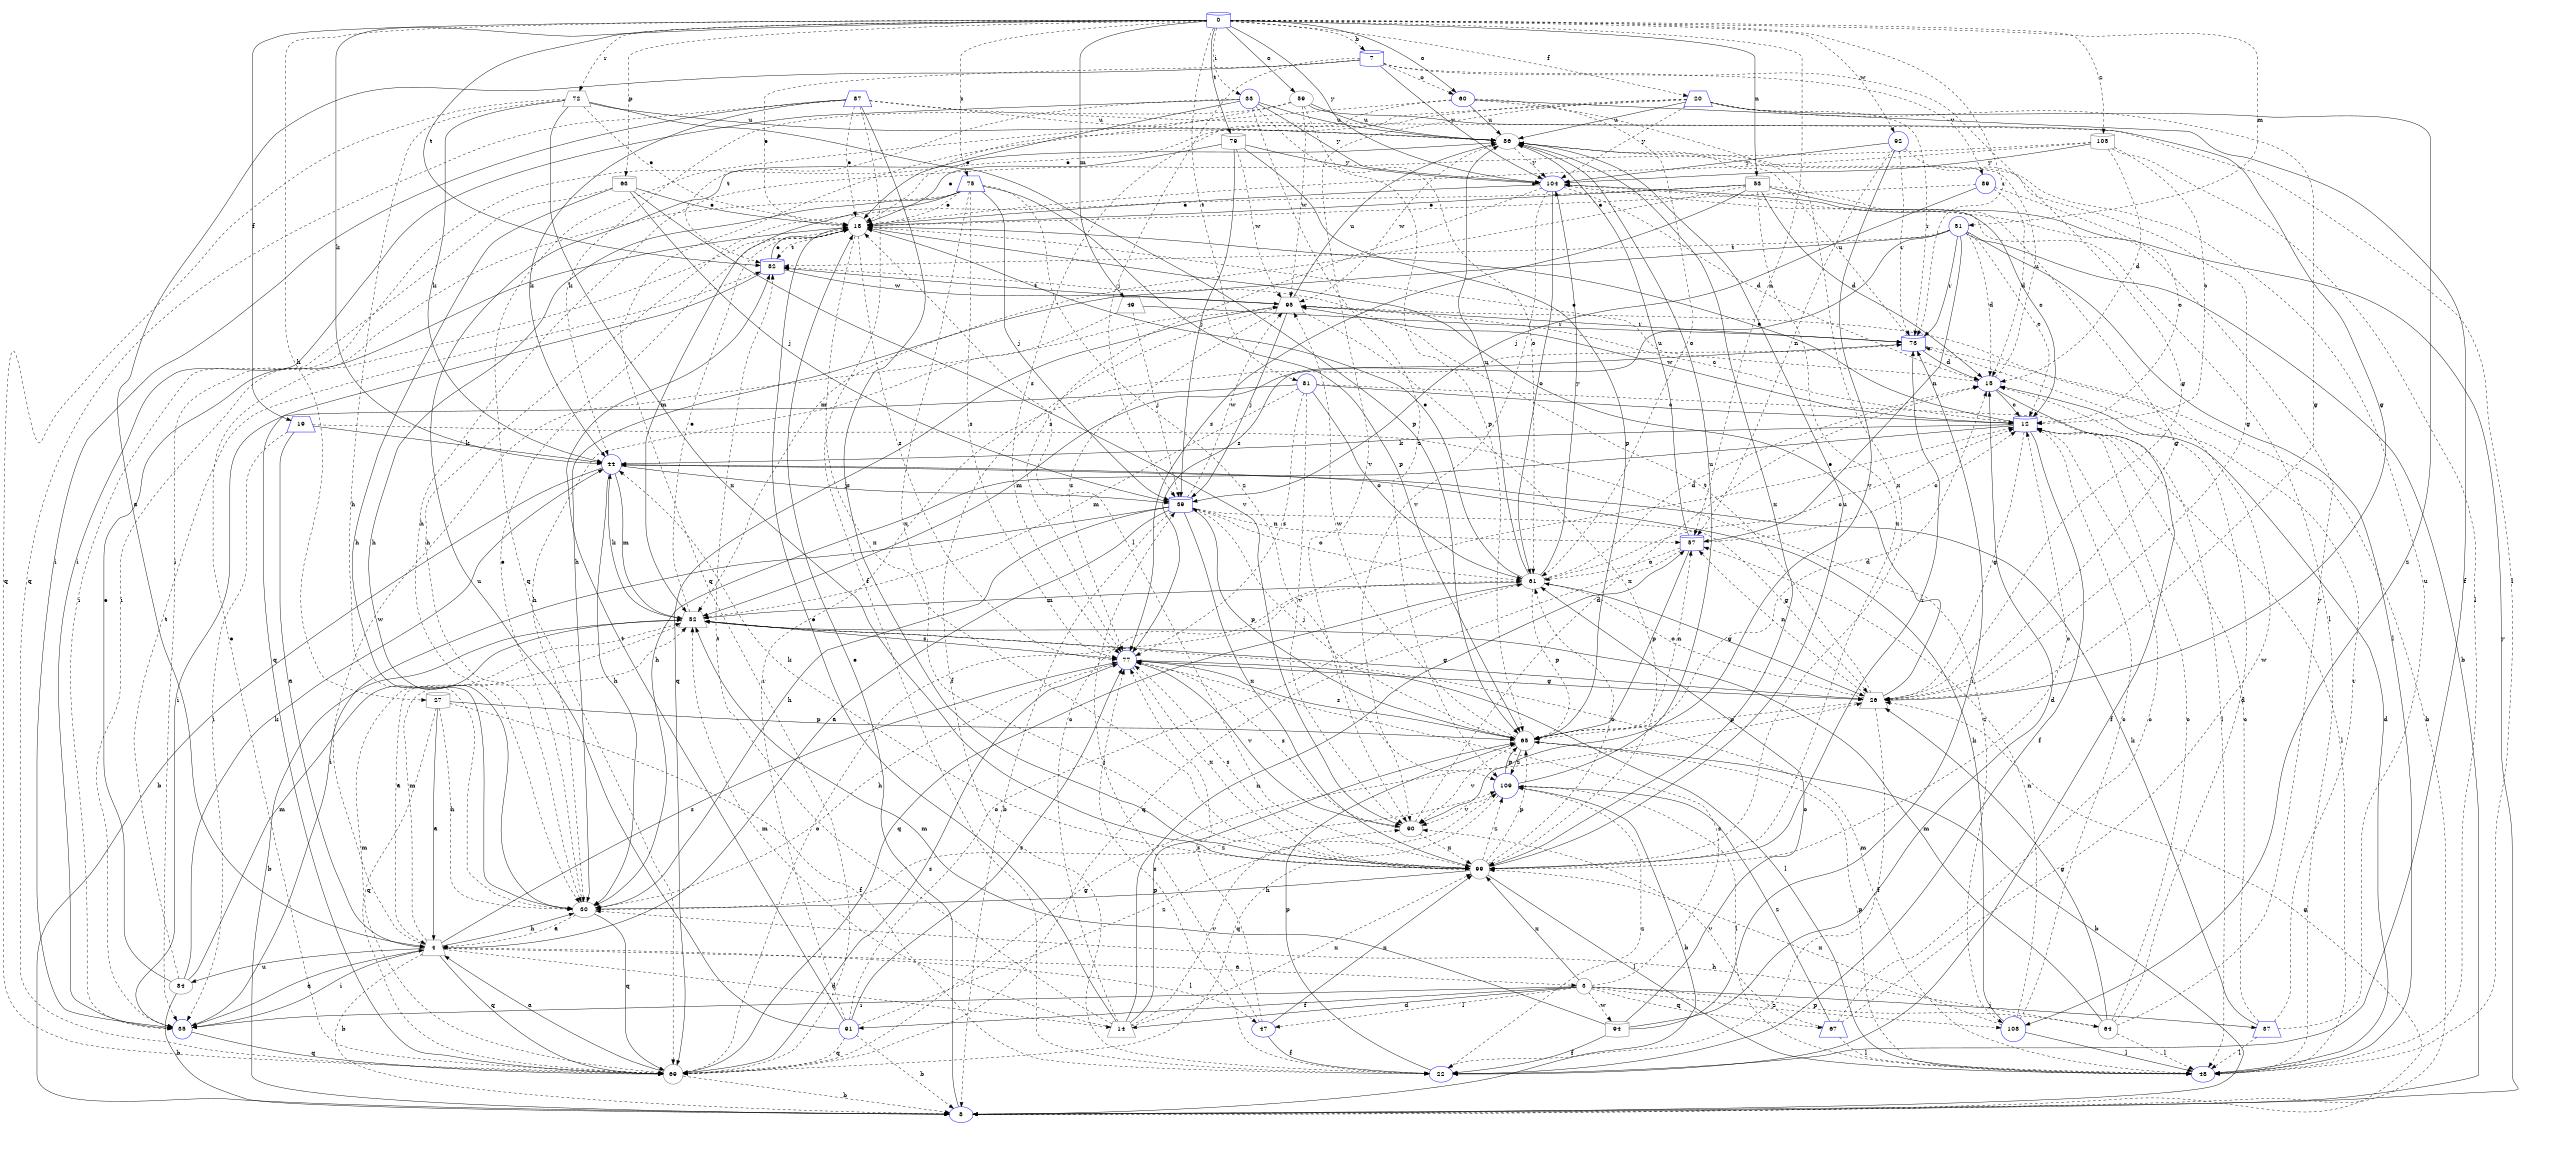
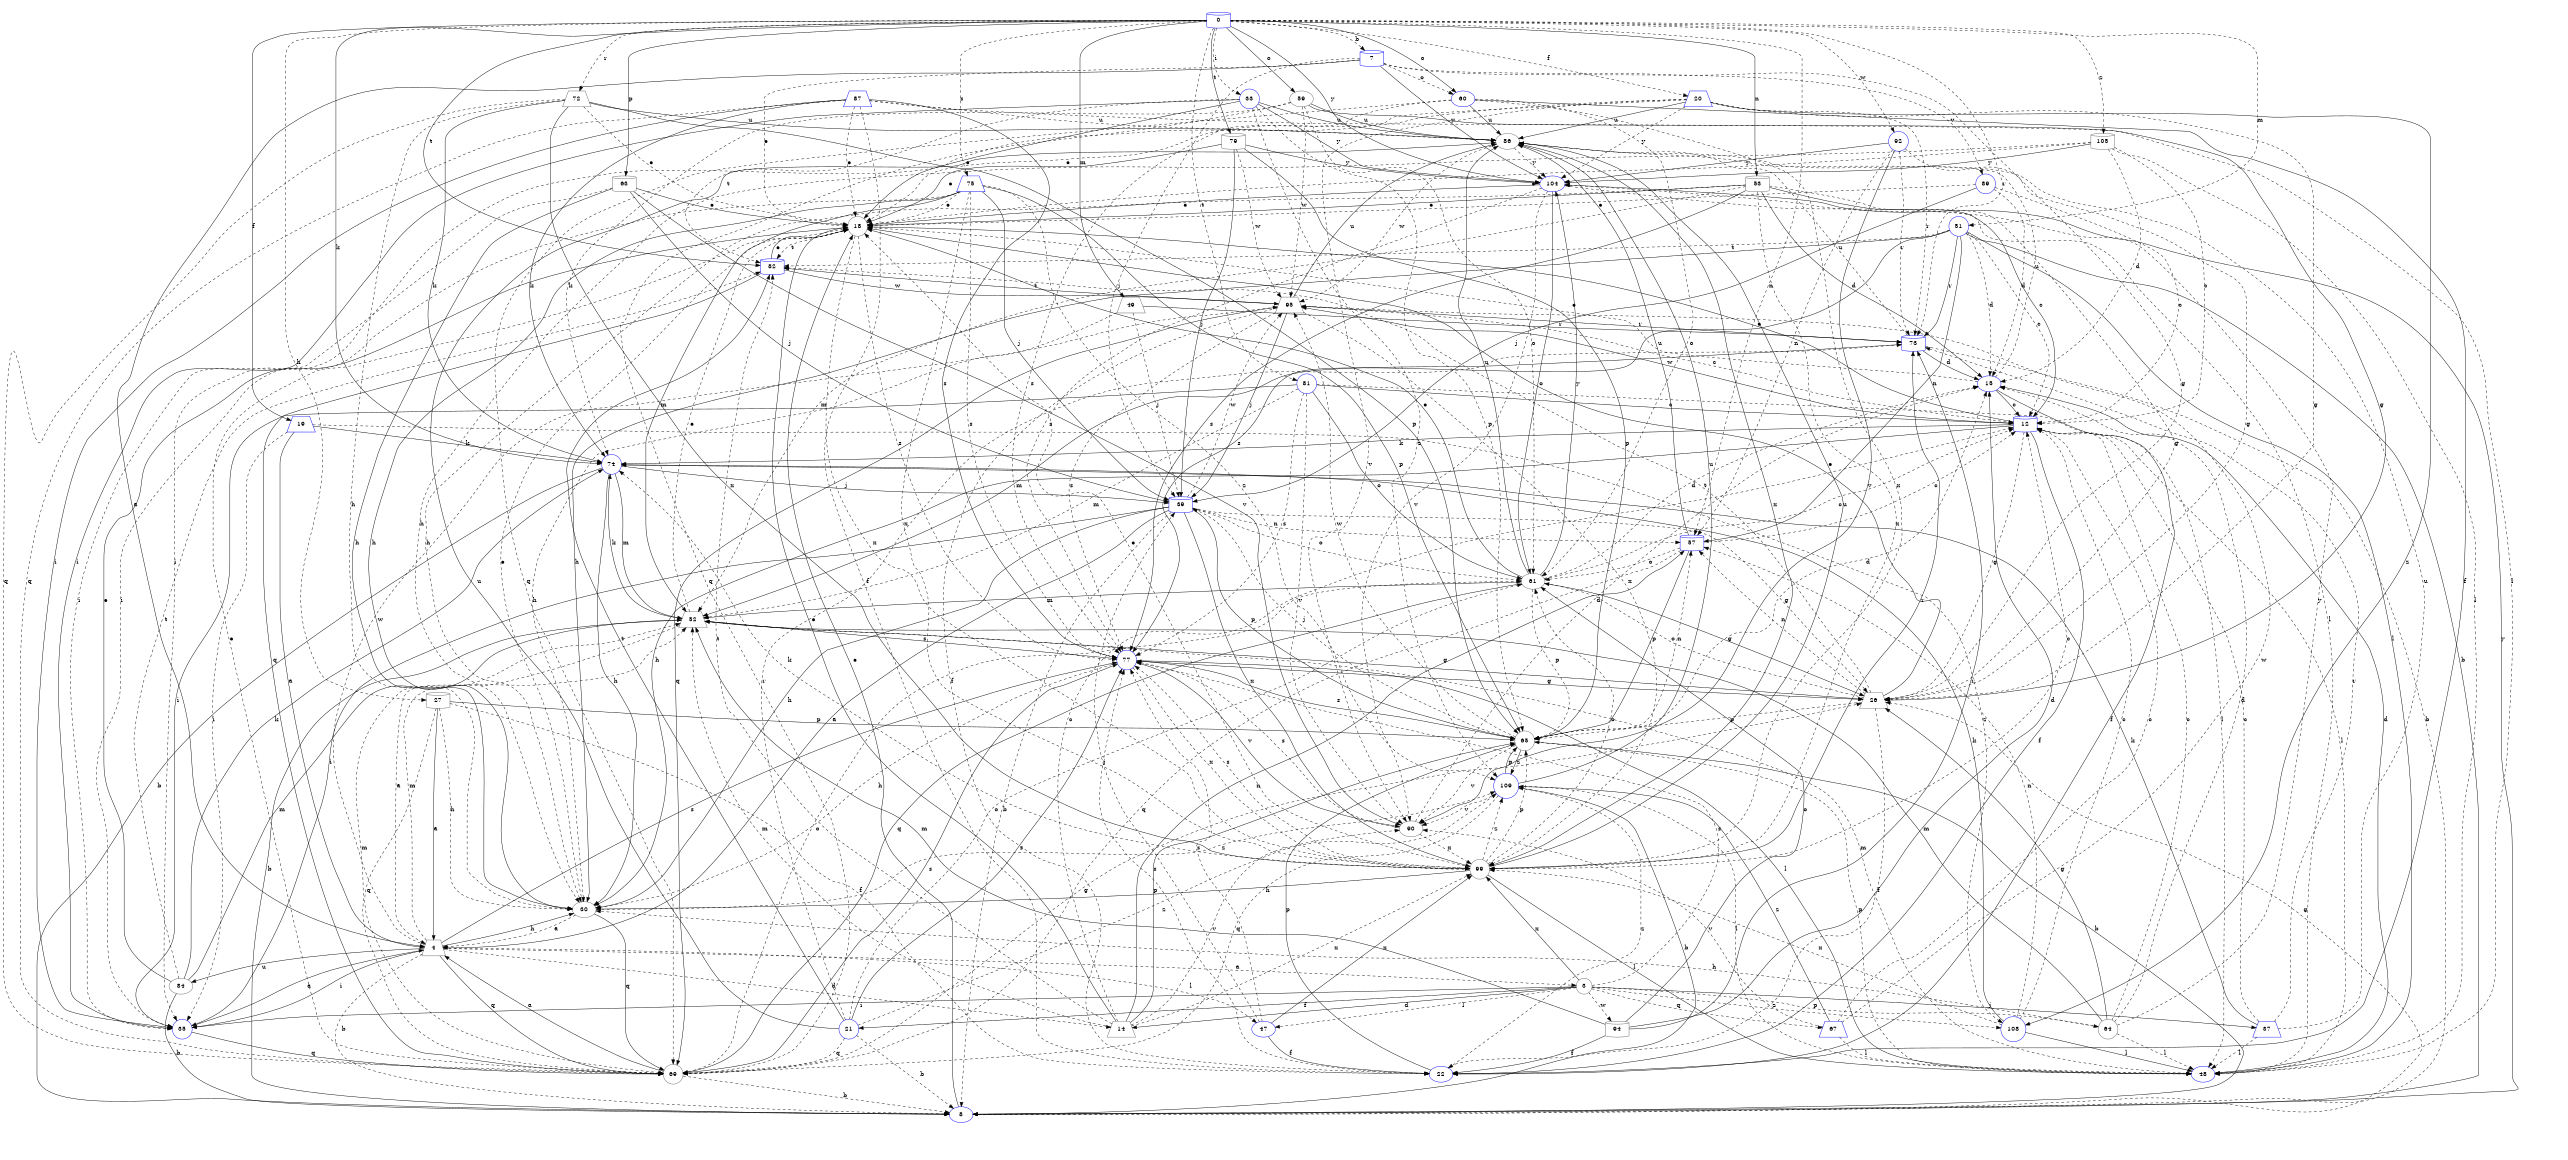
edge "0" -> "63": style dashed -> solid
edge "104" -> "15": removed, label "d"
node "44": label "44" -> "74"
edge "99" -> "18": label "l" -> "e"
edge "87" -> "99": now "87" -> "77"
node "91": label "91" -> "21"
